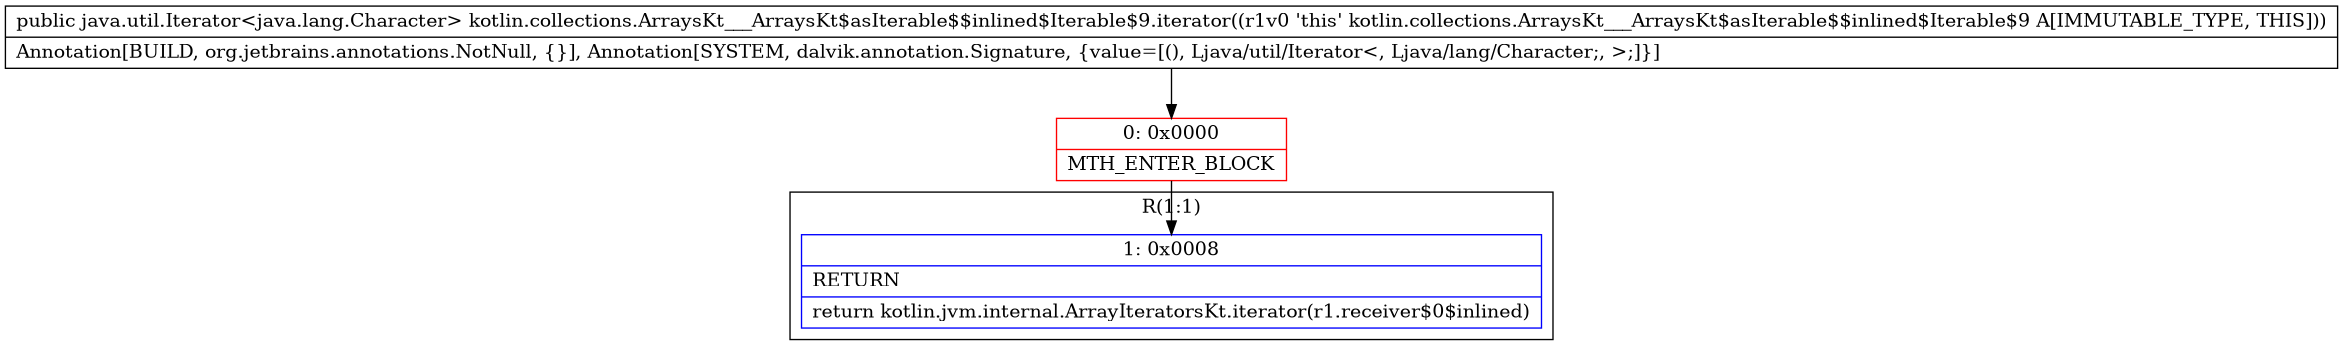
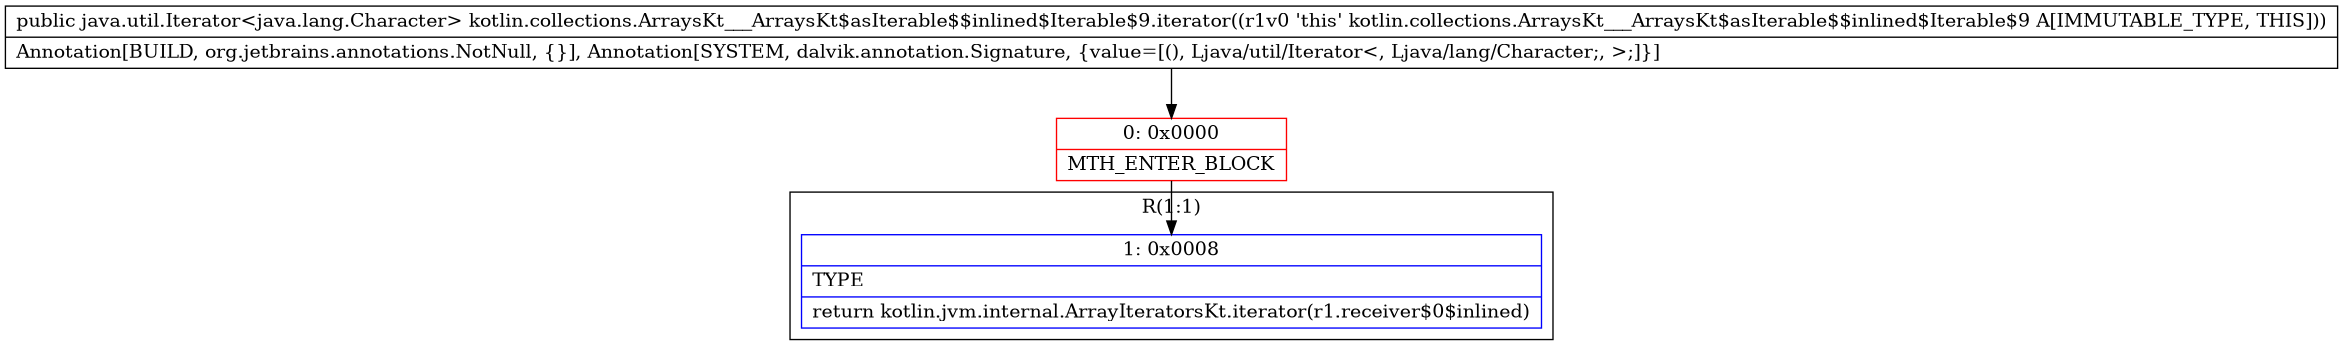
node "1: 0x0008": text "RETURN" -> "TYPE"
